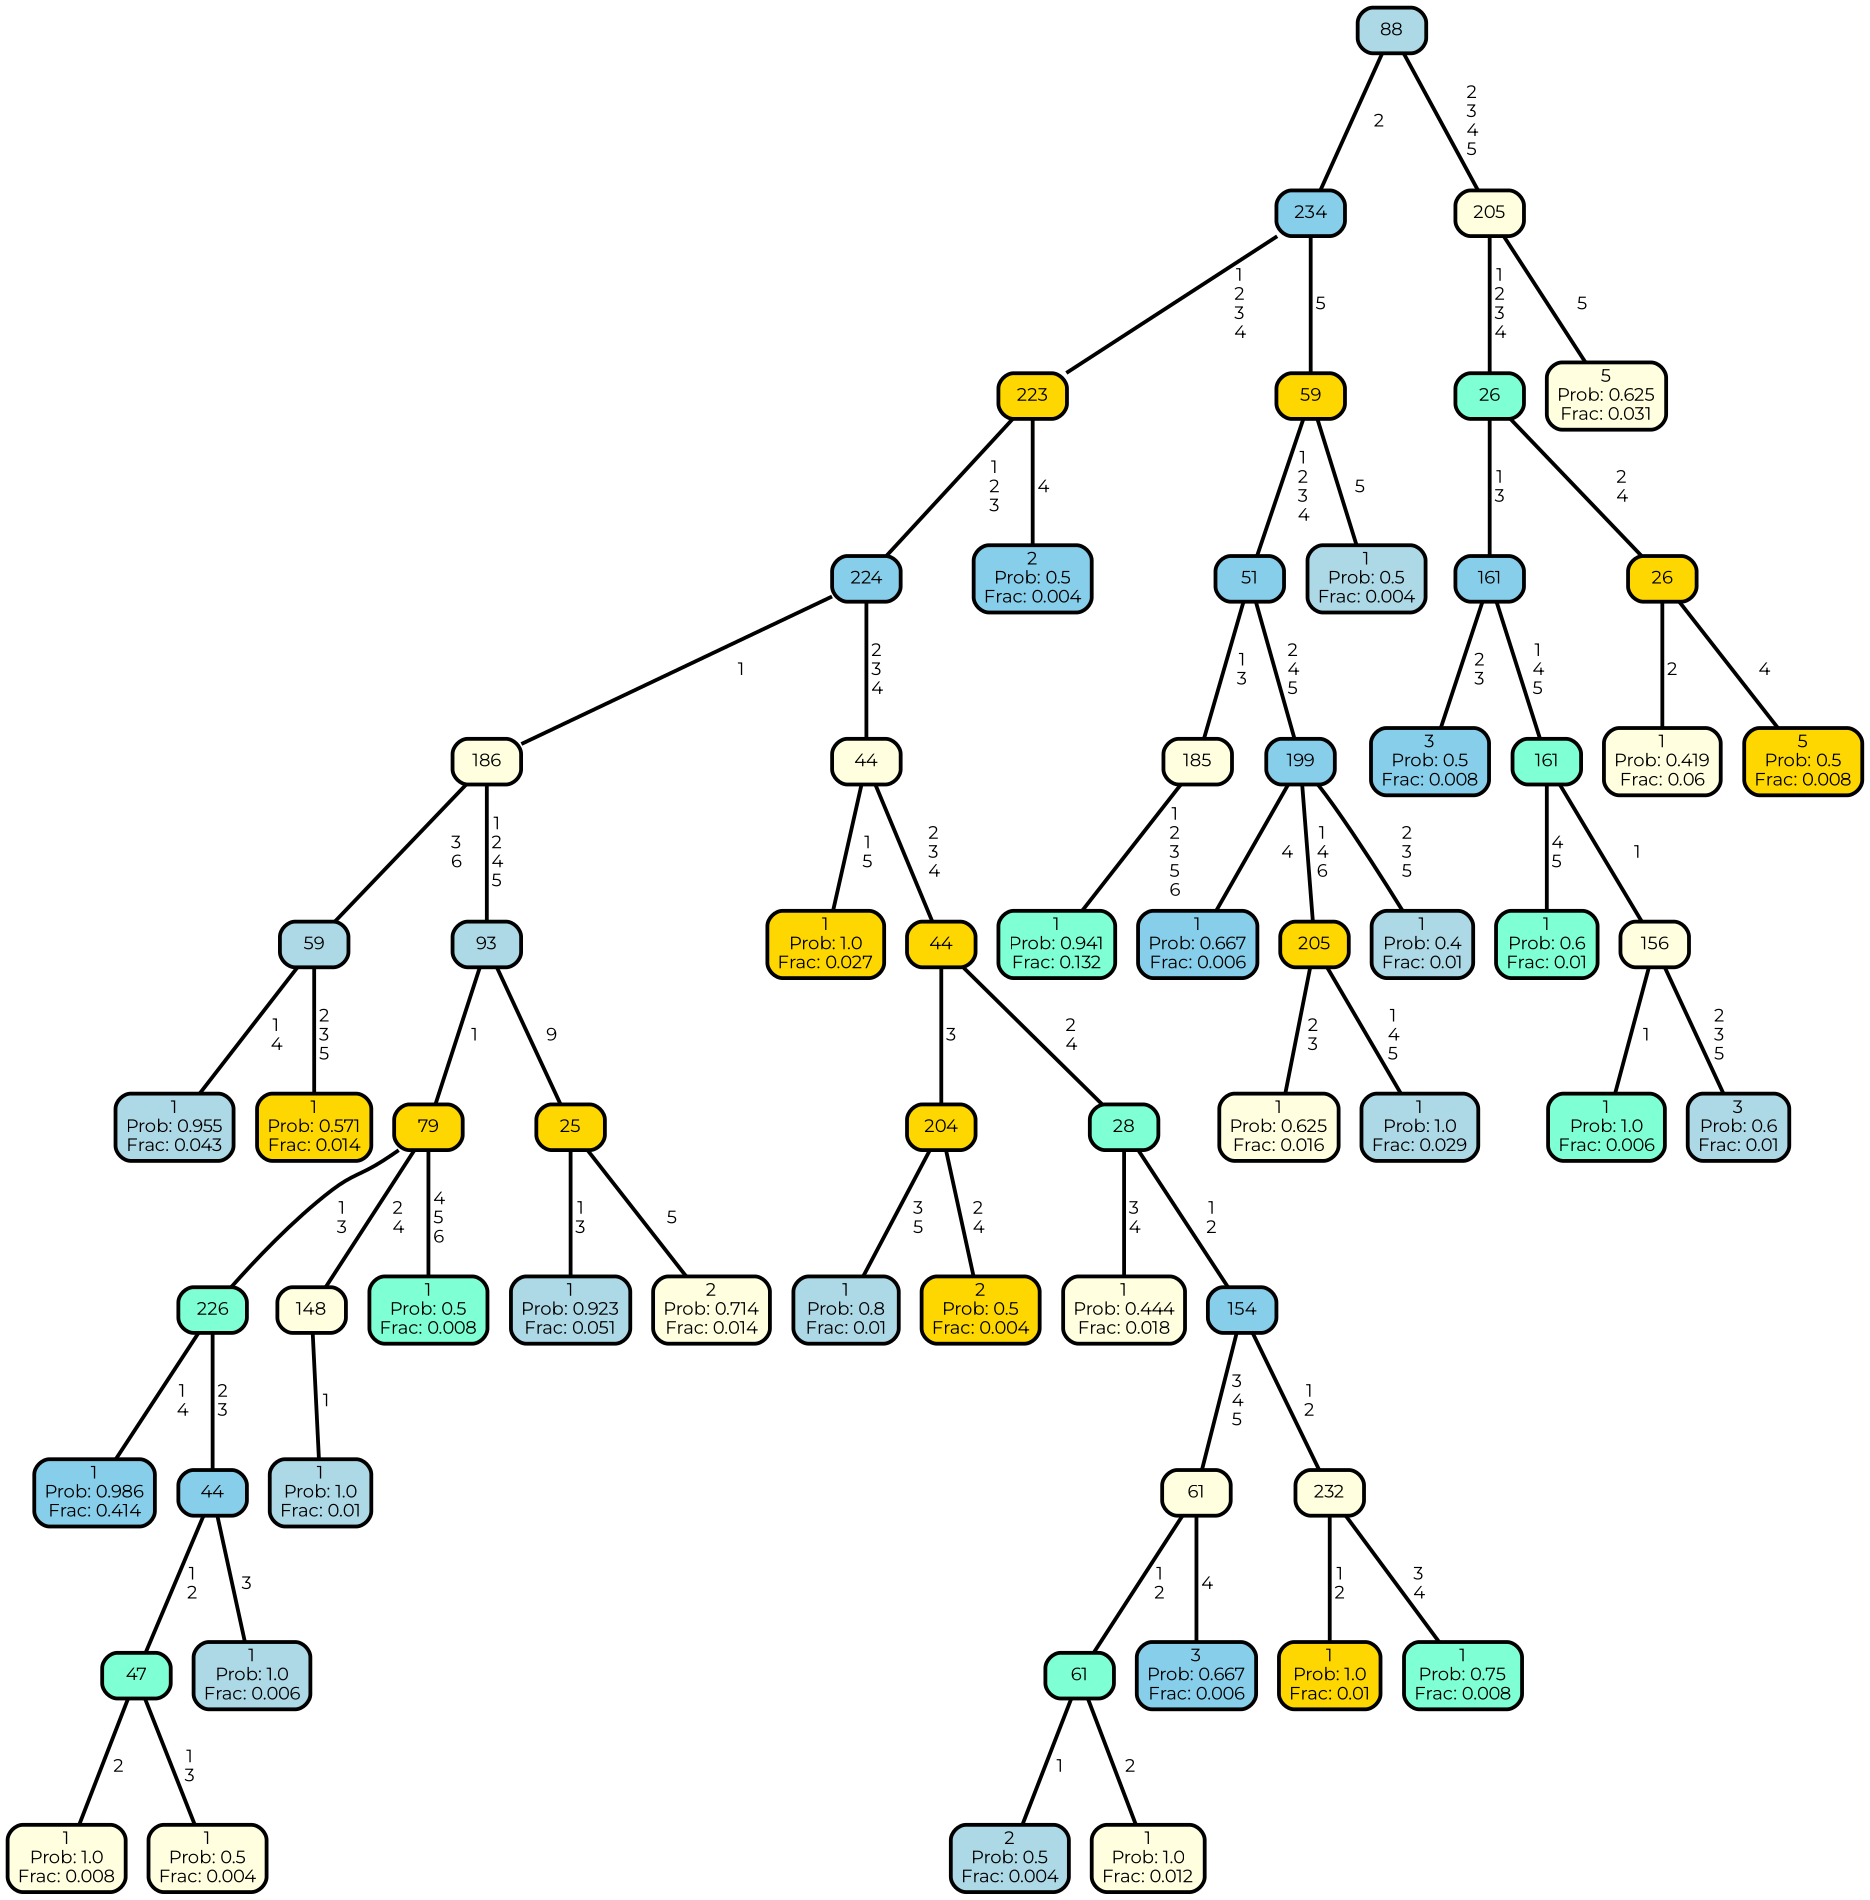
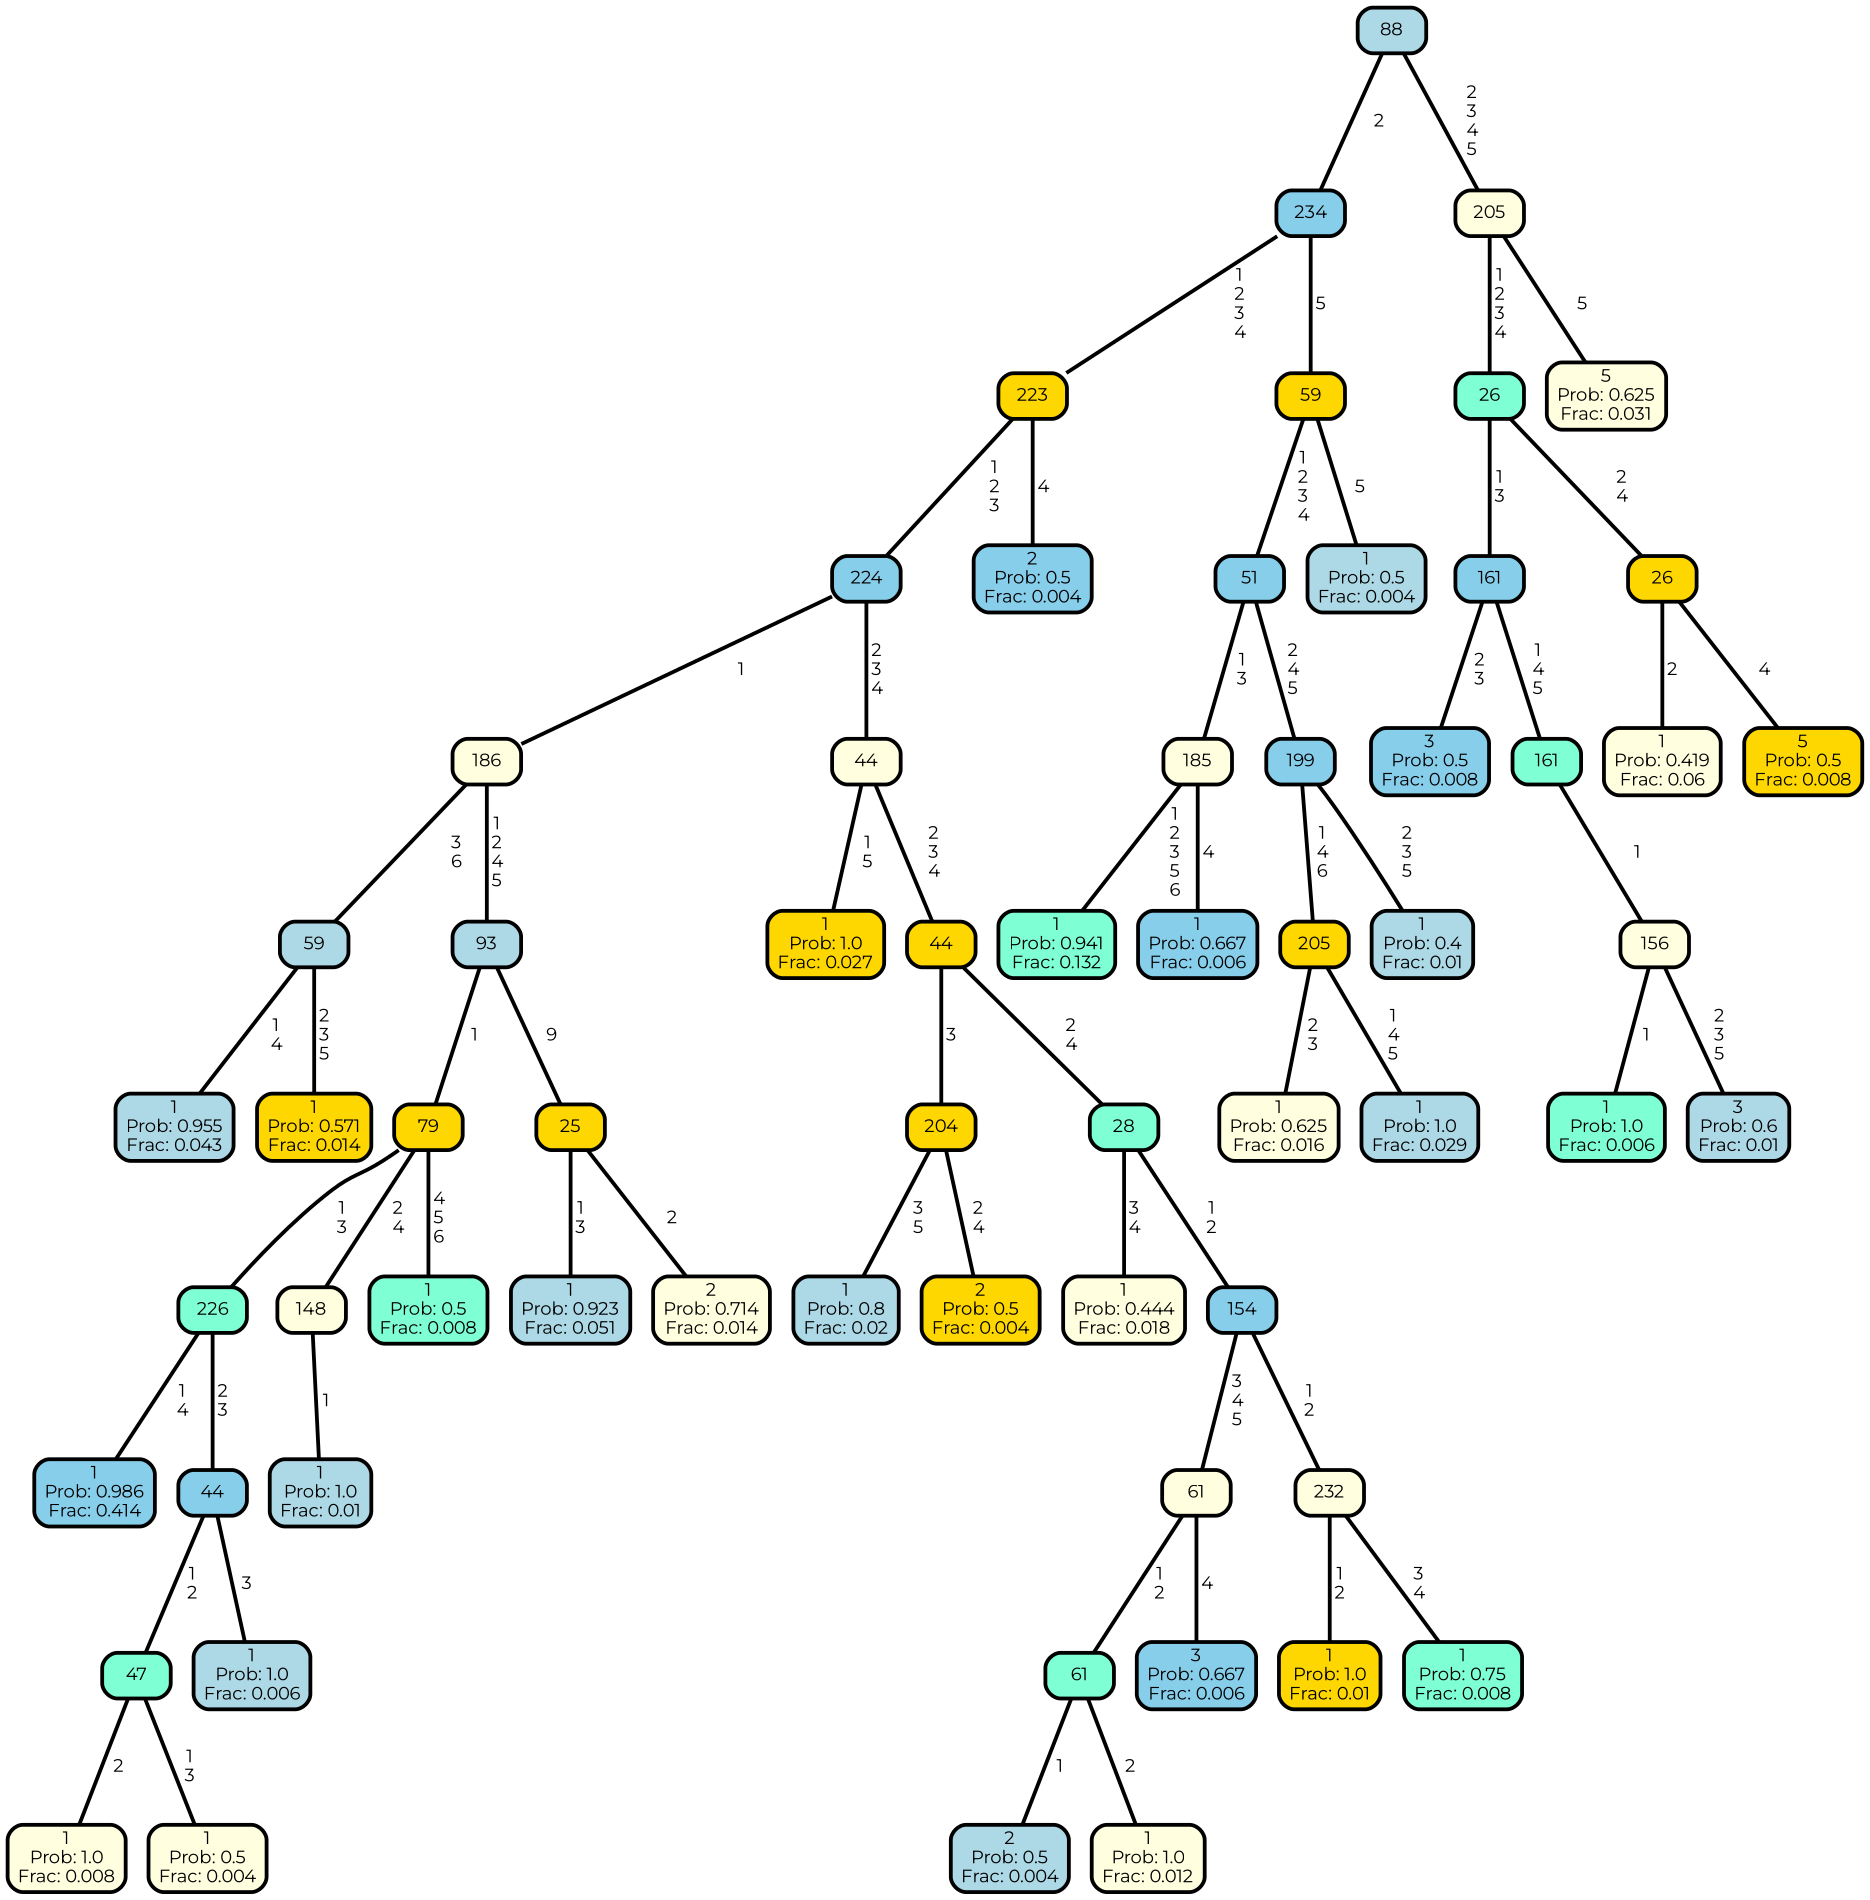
edge "199" -- "1 Prob: 0.667 Frac: 0.006": now "185" -- "1 Prob: 0.667 Frac: 0.006"
node "1 Prob: 0.6 Frac: 0.01": removed
edge "25" -- "2 Prob: 0.714 Frac: 0.014": label " 5" -> " 2"
node "1 Prob: 0.8 Frac: 0.01": label "1 Prob: 0.8 Frac: 0.01" -> "1 Prob: 0.8 Frac: 0.02"
